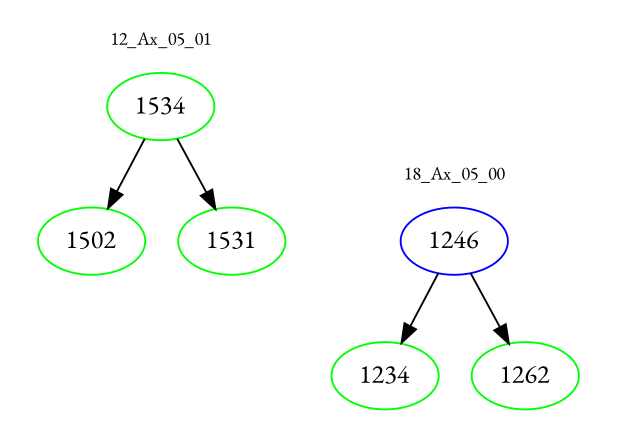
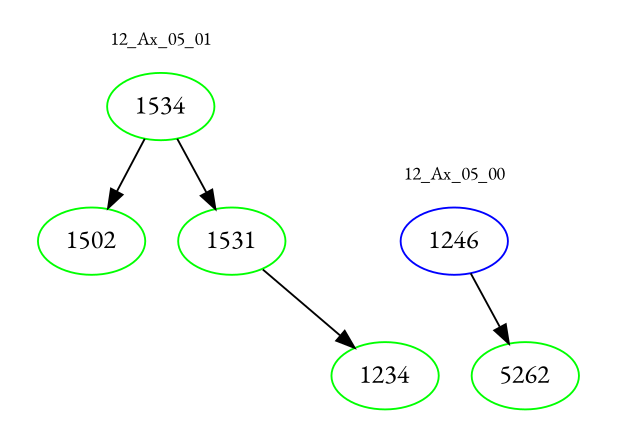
cluster "18_Ax_05_00": label "18_Ax_05_00" -> "12_Ax_05_00"
edge "1246" -> "1234": now "1531" -> "1234"
node "1262": label "1262" -> "5262"
